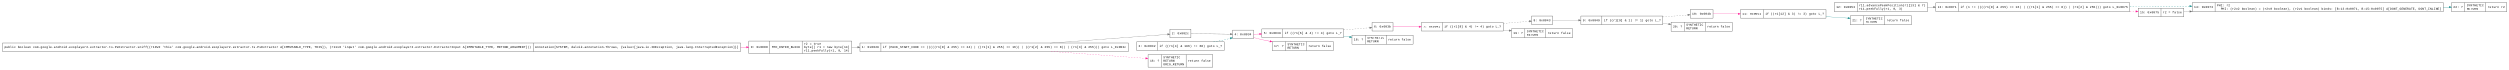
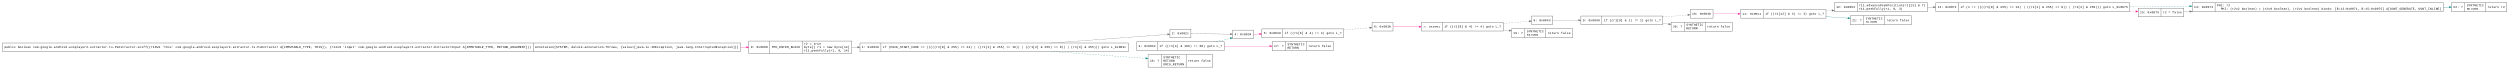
edge "11: 0x0051" -> "12: 0x0053": added
edge "4: 0x0034" -> "17: ?": now "3: 0x0032" -> "17: ?"
node "18: ?": removed
edge "1: 0x0029" -> "16: ?": color deeppink -> teal
